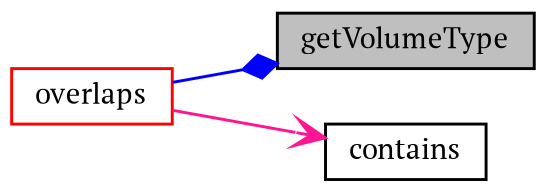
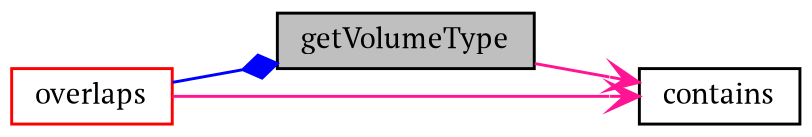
edge "getVolumeType" -> "contains": added
